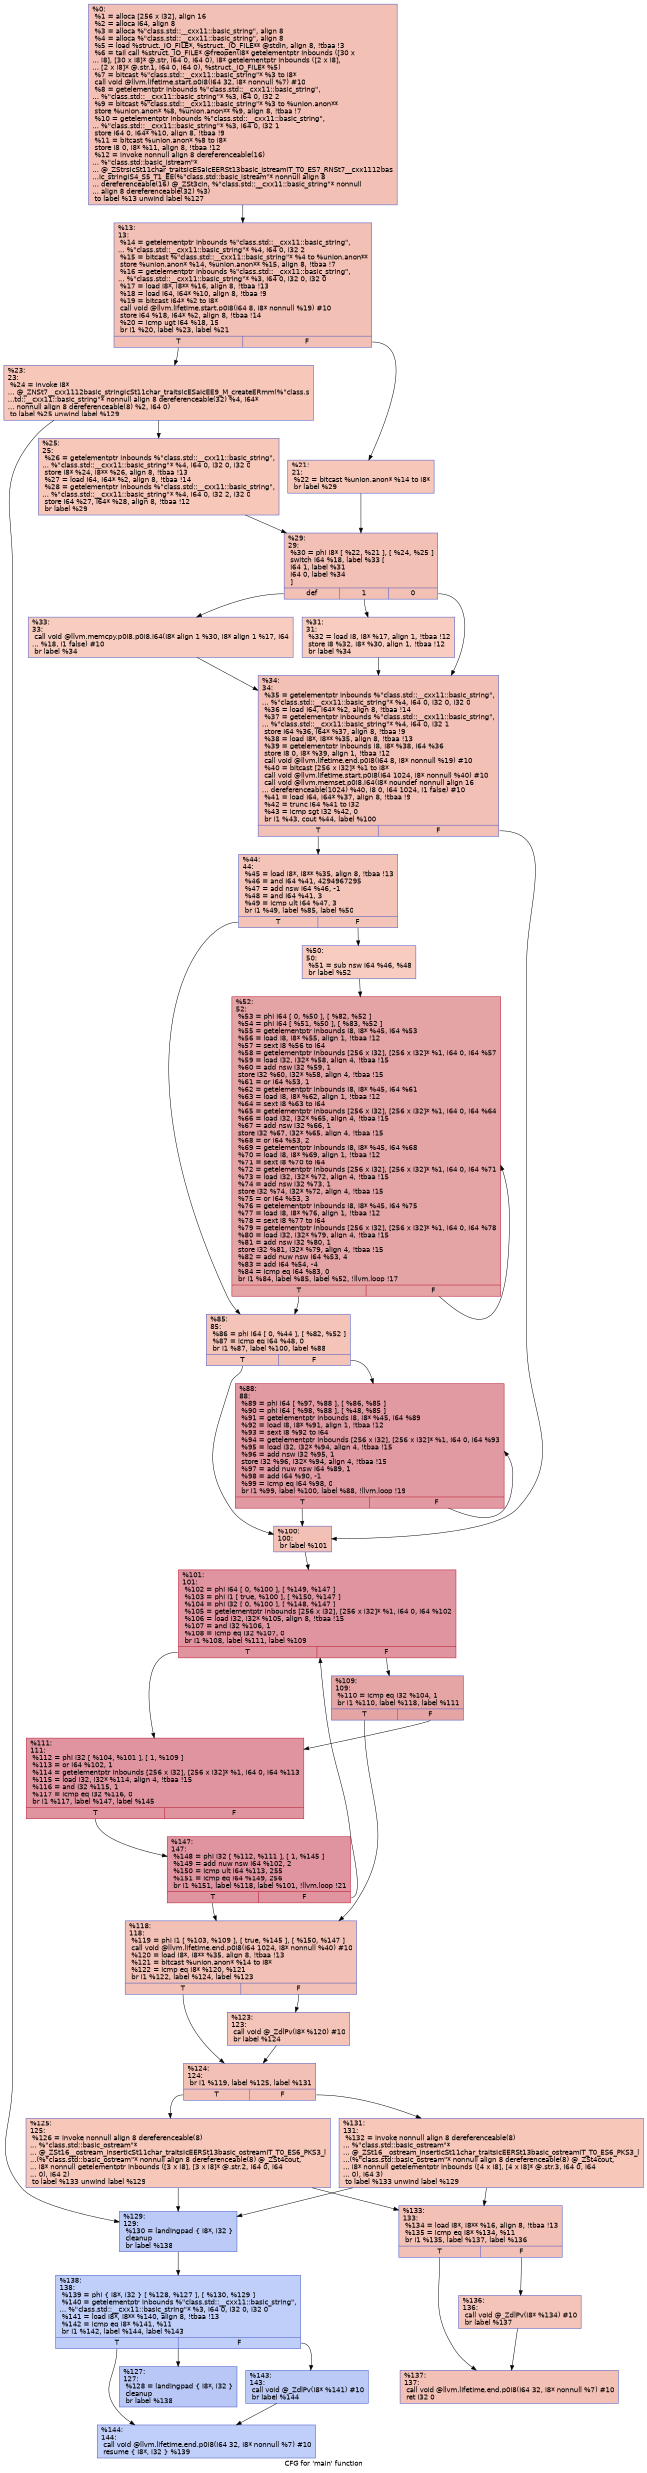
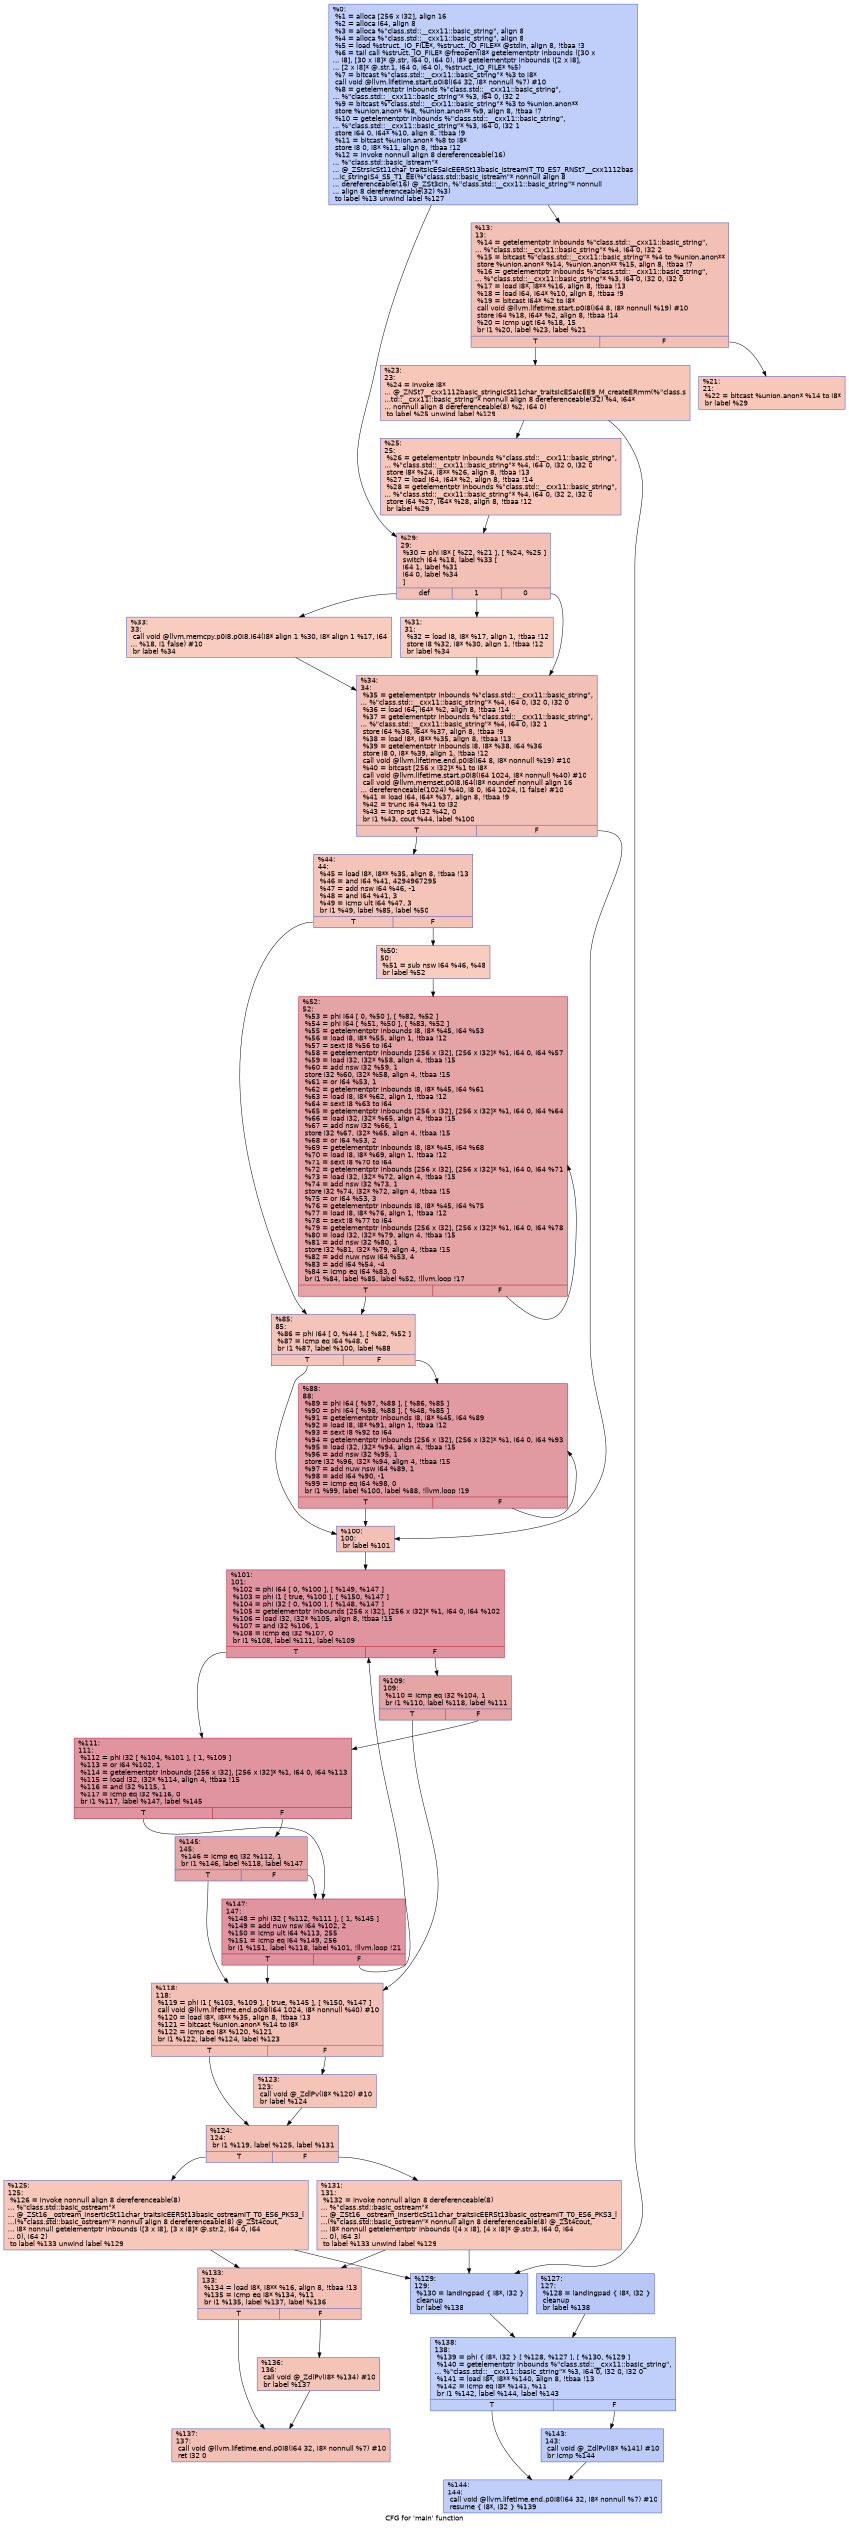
node "%0:": fillcolor #e5705870 -> #7093f370
edge "%21:" -> "%29:": now "%0:" -> "%29:"
node "%145:": added
edge "%138:" -> "%127:": reversed
node "%143:": text "br label %144" -> "br icmp %144"
